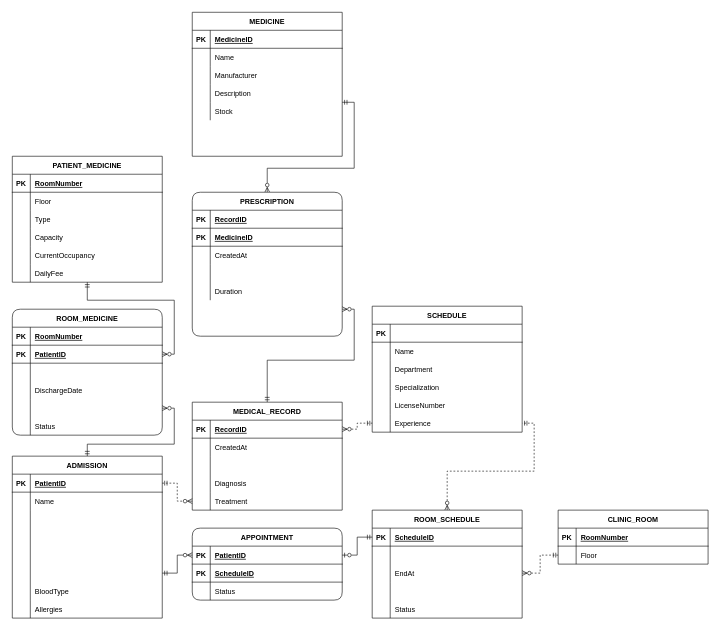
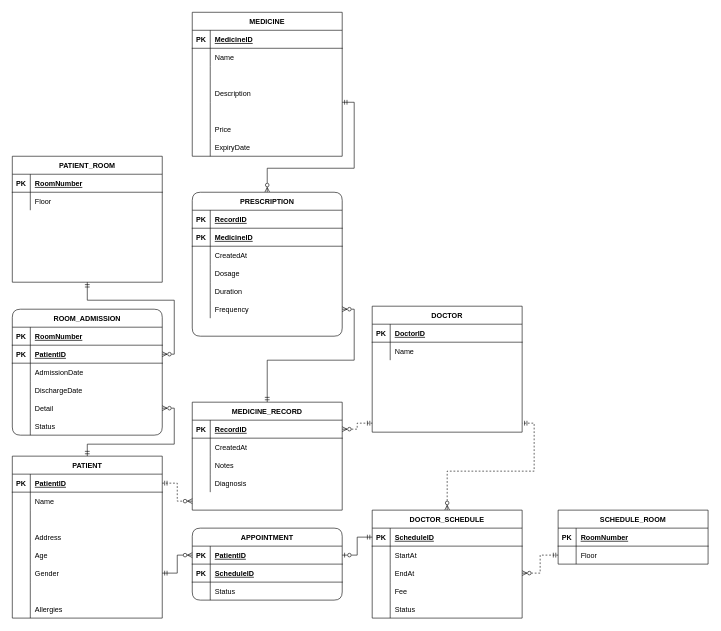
node "Manufacturer": removed
node "Stock": removed
node "Price": added
node "ExpiryDate": added
node "PATIENT_MEDICINE": label "PATIENT_MEDICINE" -> "PATIENT_ROOM"
node "Type": removed
node "Capacity": removed
node "CurrentOccupancy": removed
node "DailyFee": removed
node "Dosage": added
node "Frequency": added
node "SCHEDULE": label "SCHEDULE" -> "DOCTOR"
node "ROOM_MEDICINE": label "ROOM_MEDICINE" -> "ROOM_ADMISSION"
node "DoctorID": added
node "Department": removed
node "AdmissionDate": added
node "Specialization": removed
node "LicenseNumber": removed
node "Detail": added
node "MEDICAL_RECORD": label "MEDICAL_RECORD" -> "MEDICINE_RECORD"
node "Experience": removed
node "Notes": added
node "ADMISSION": label "ADMISSION" -> "PATIENT"
node "Treatment": removed
node "ROOM_SCHEDULE": label "ROOM_SCHEDULE" -> "DOCTOR_SCHEDULE"
node "CLINIC_ROOM": label "CLINIC_ROOM" -> "SCHEDULE_ROOM"
node "Address": added
node "Age": added
node "StartAt": added
node "Gender": added
node "BloodType": removed
node "Fee": added
